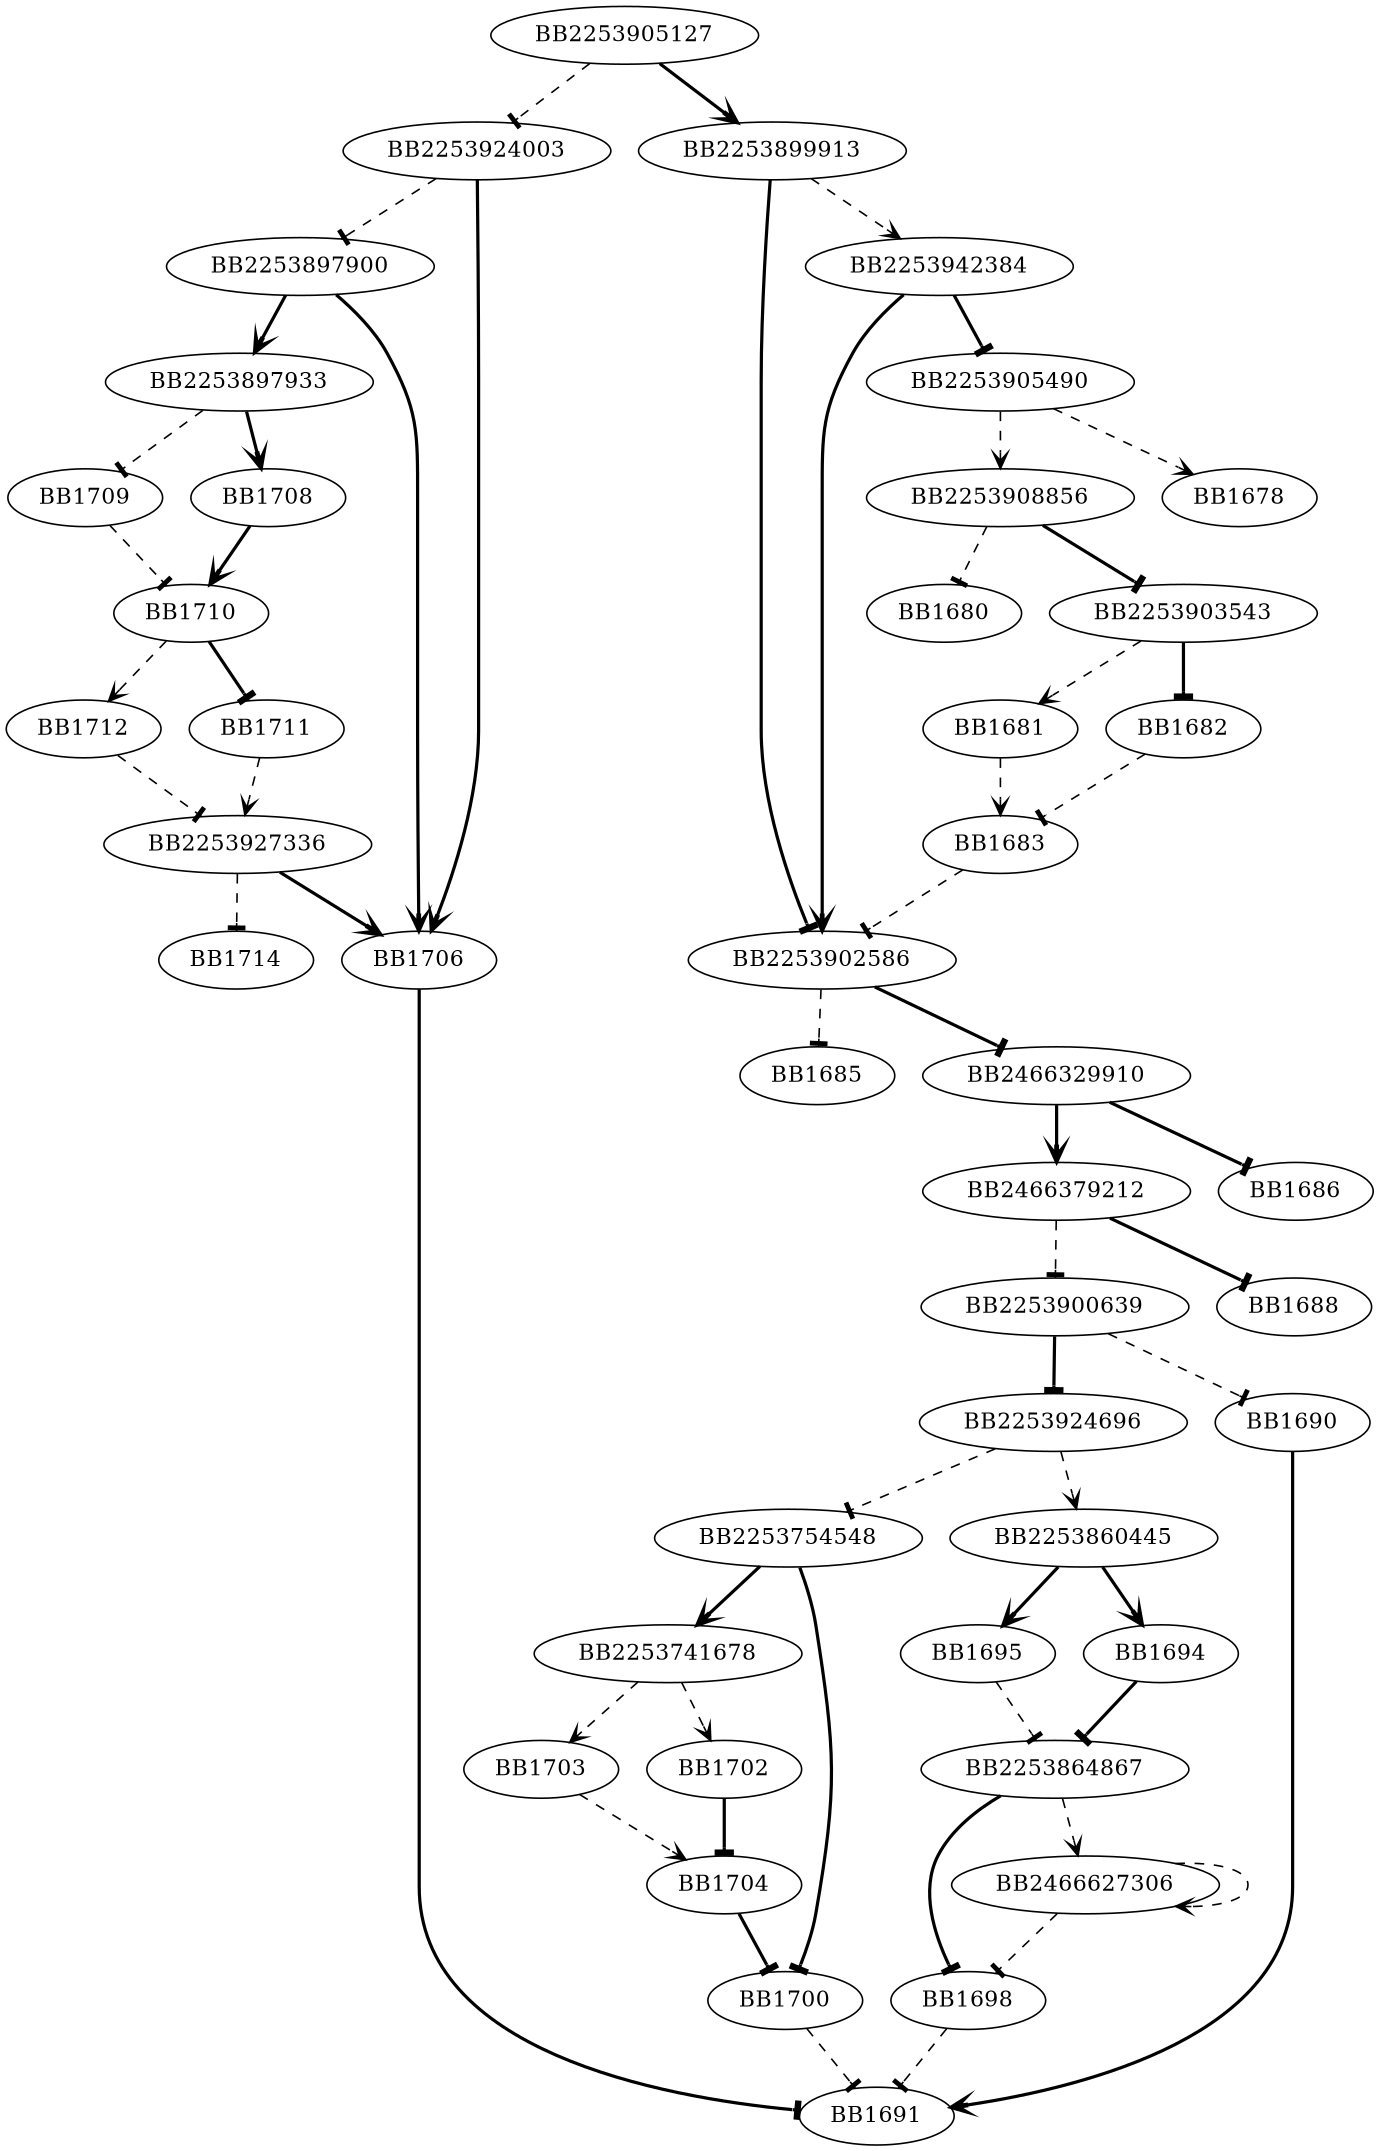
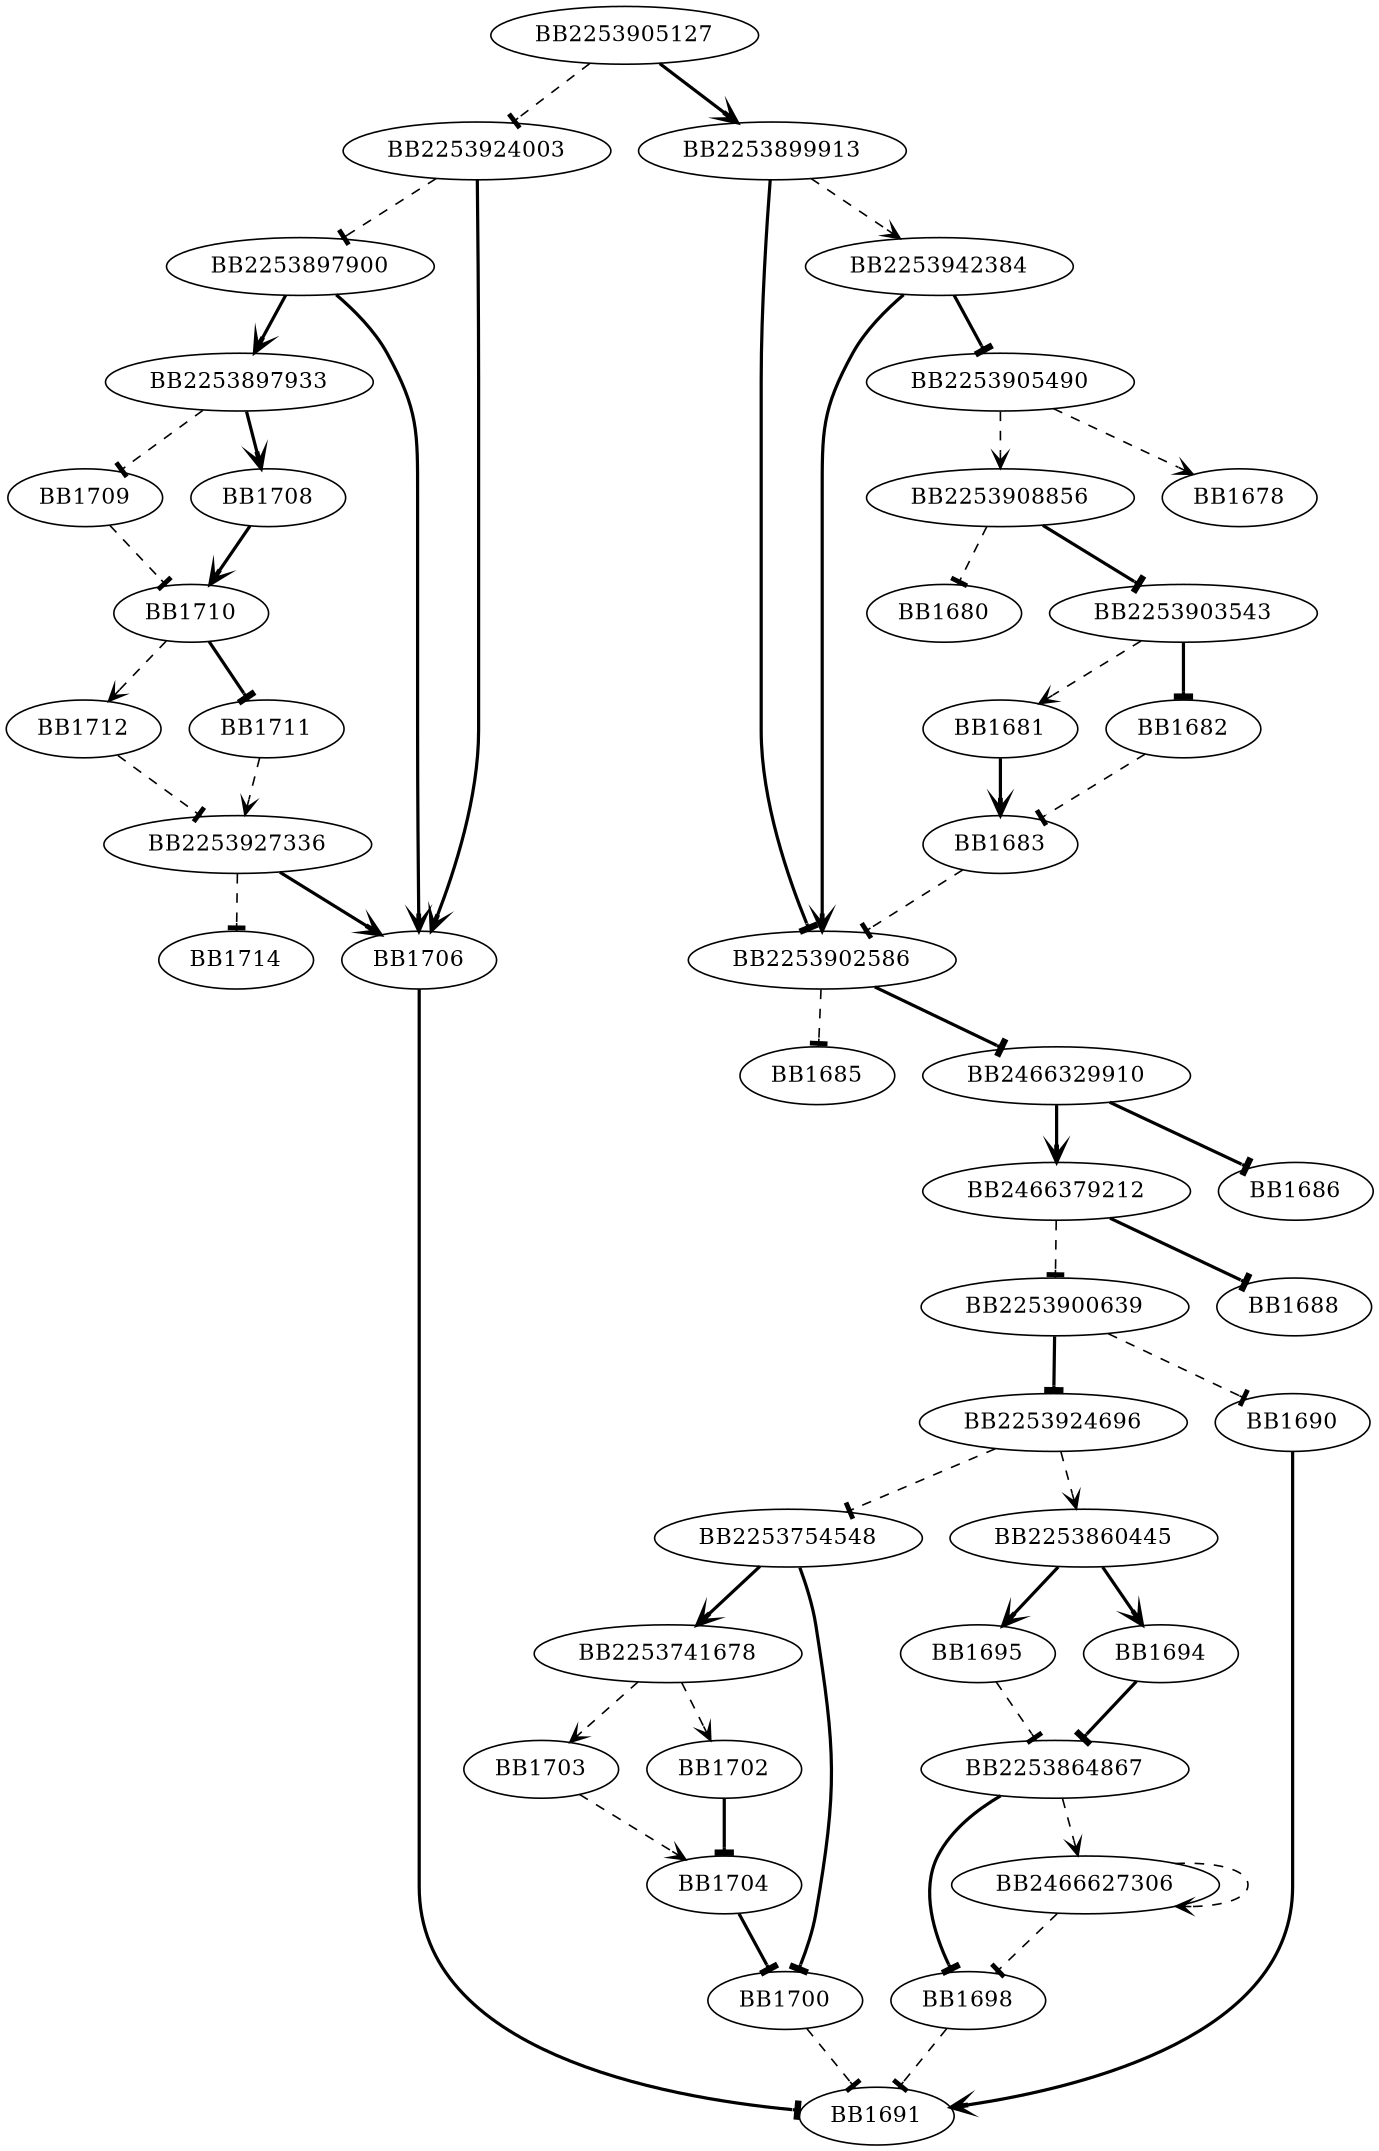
edge "BB1681" -> "BB1683": style dashed -> bold
